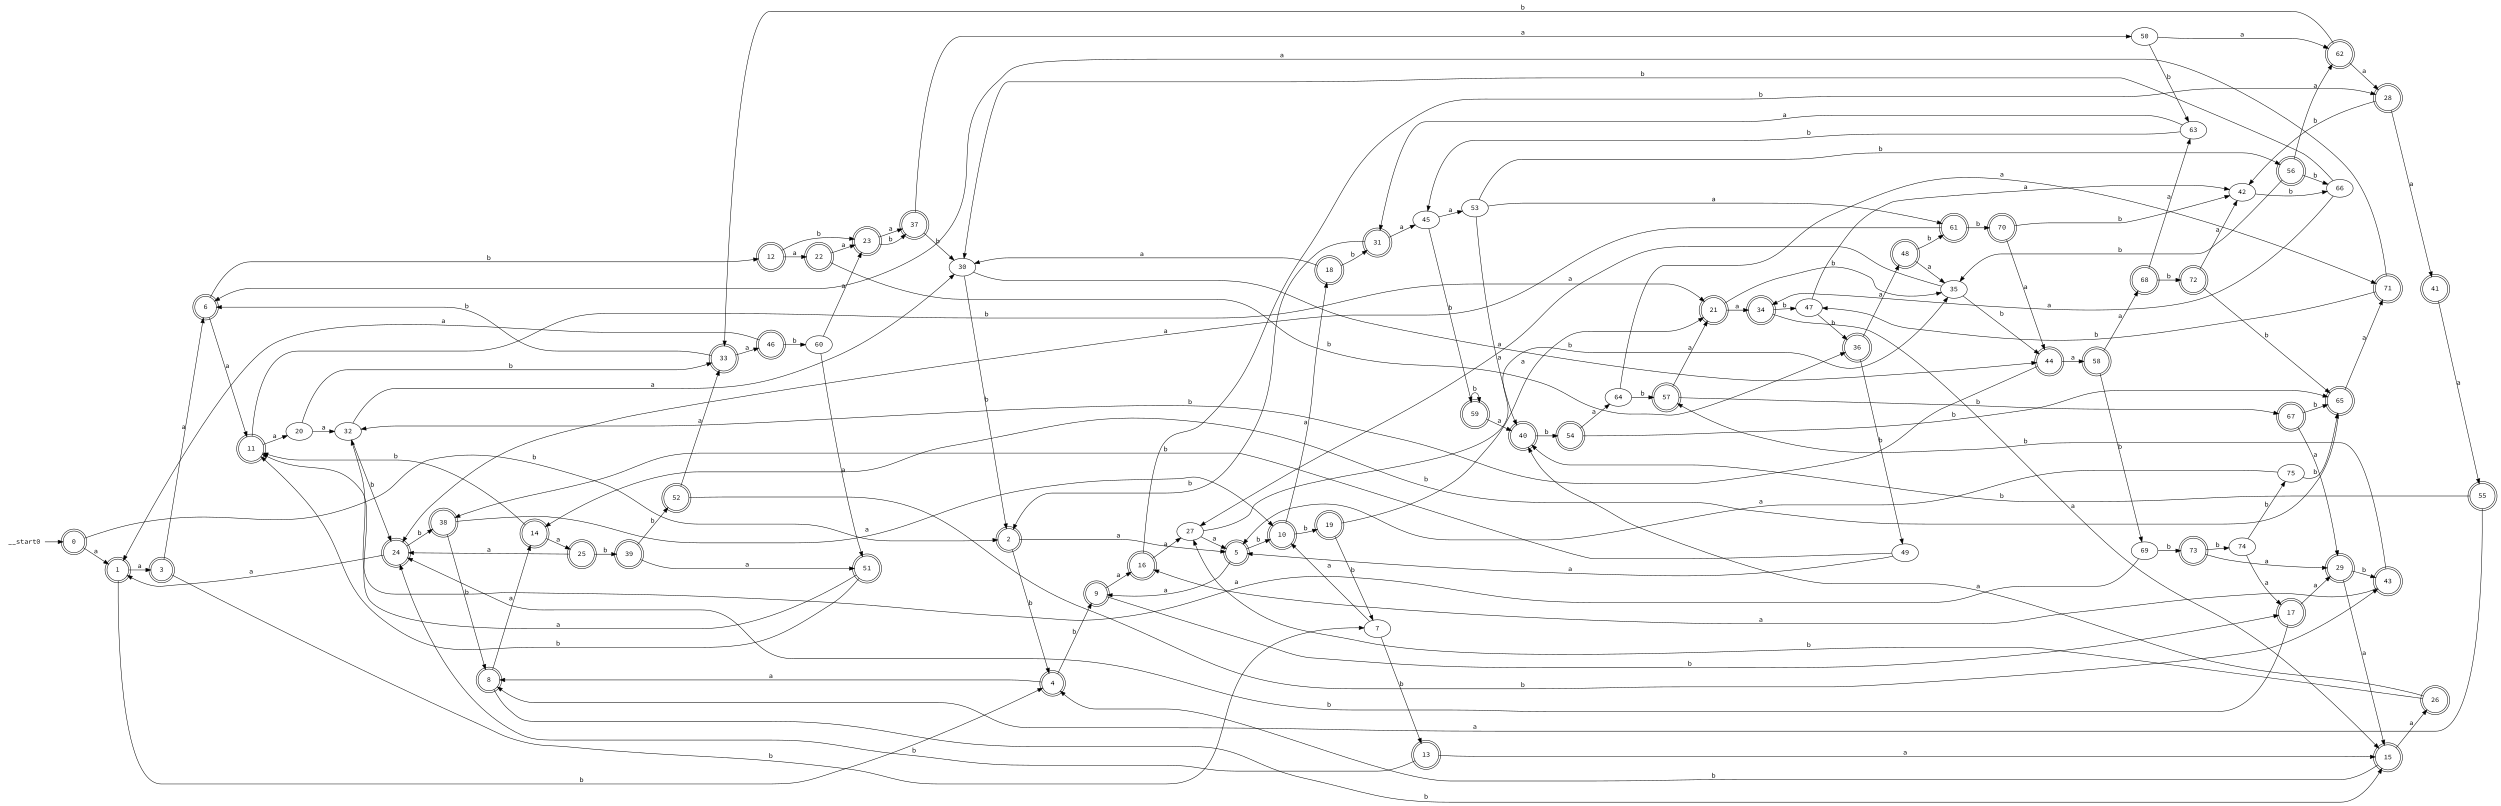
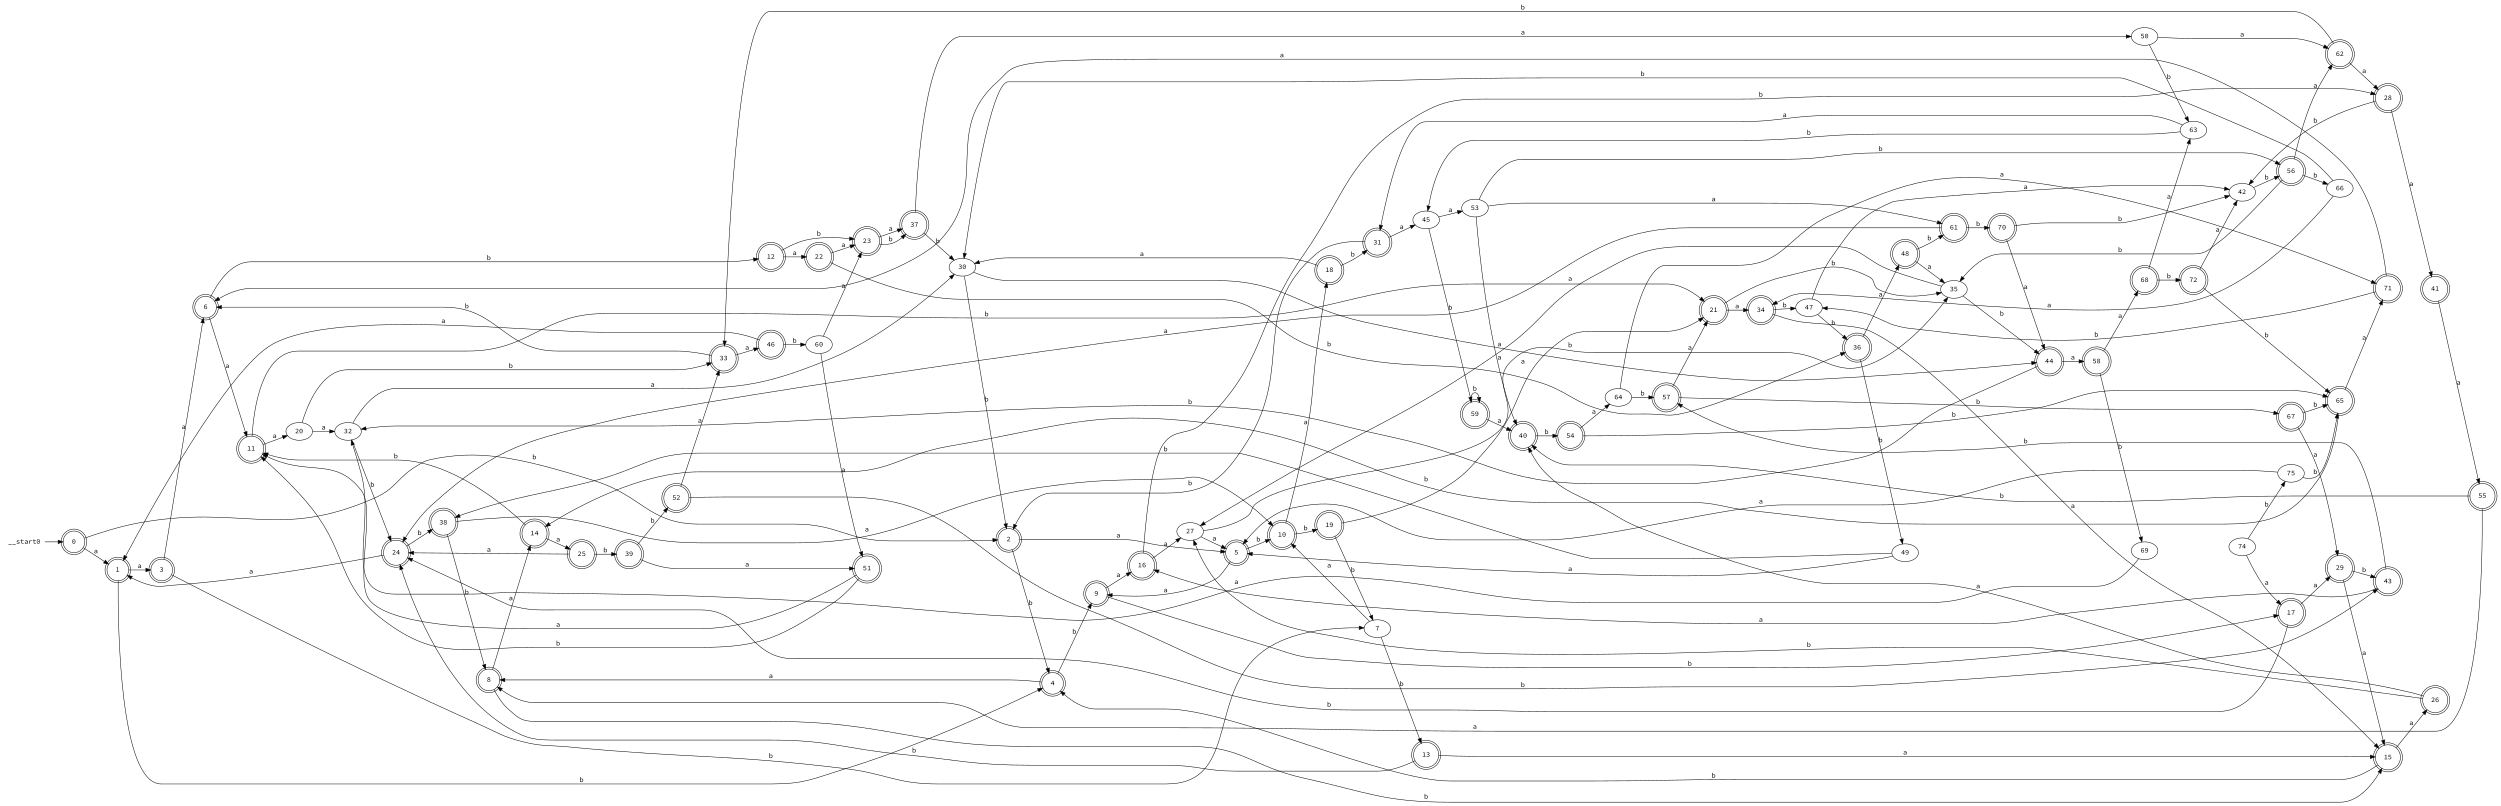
edge "42" -> "66": now "42" -> "56"
node "73": removed
